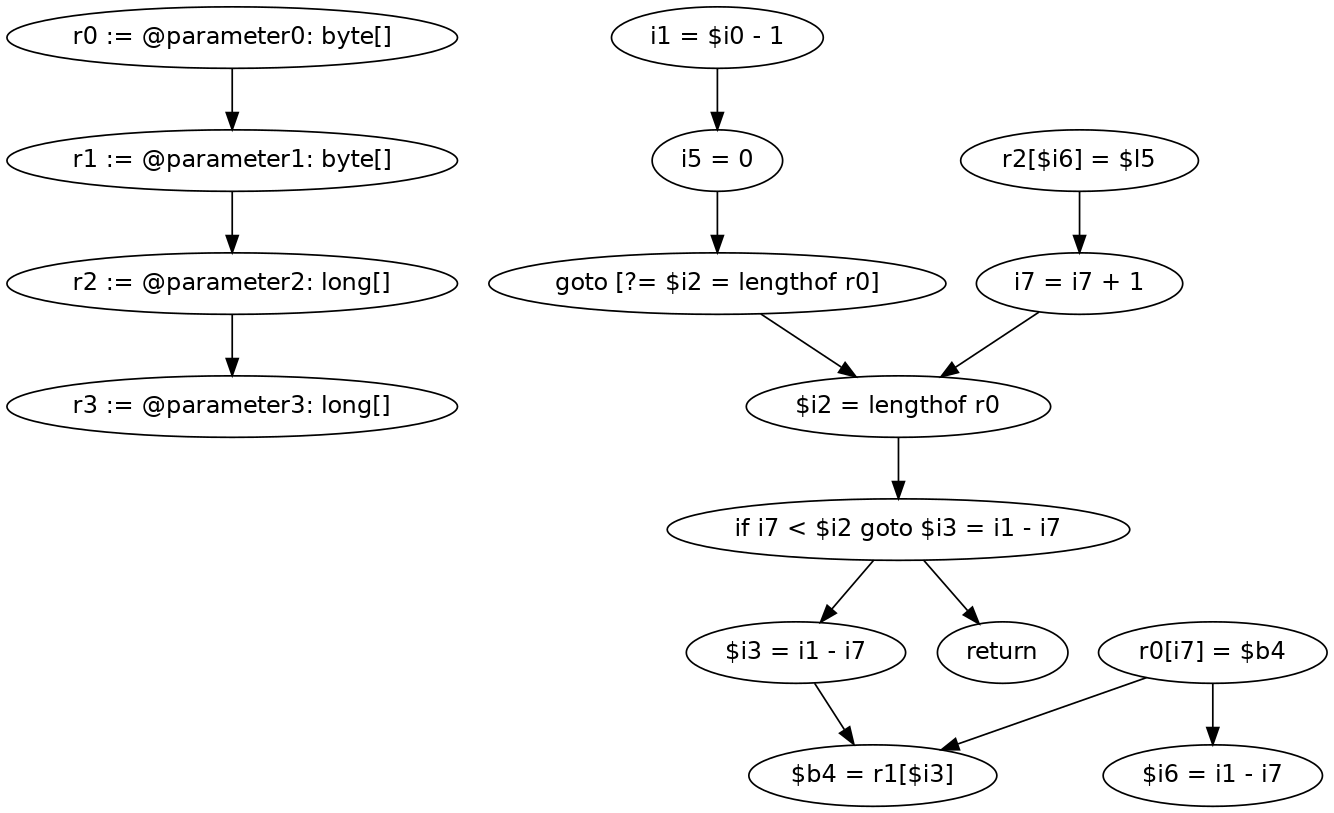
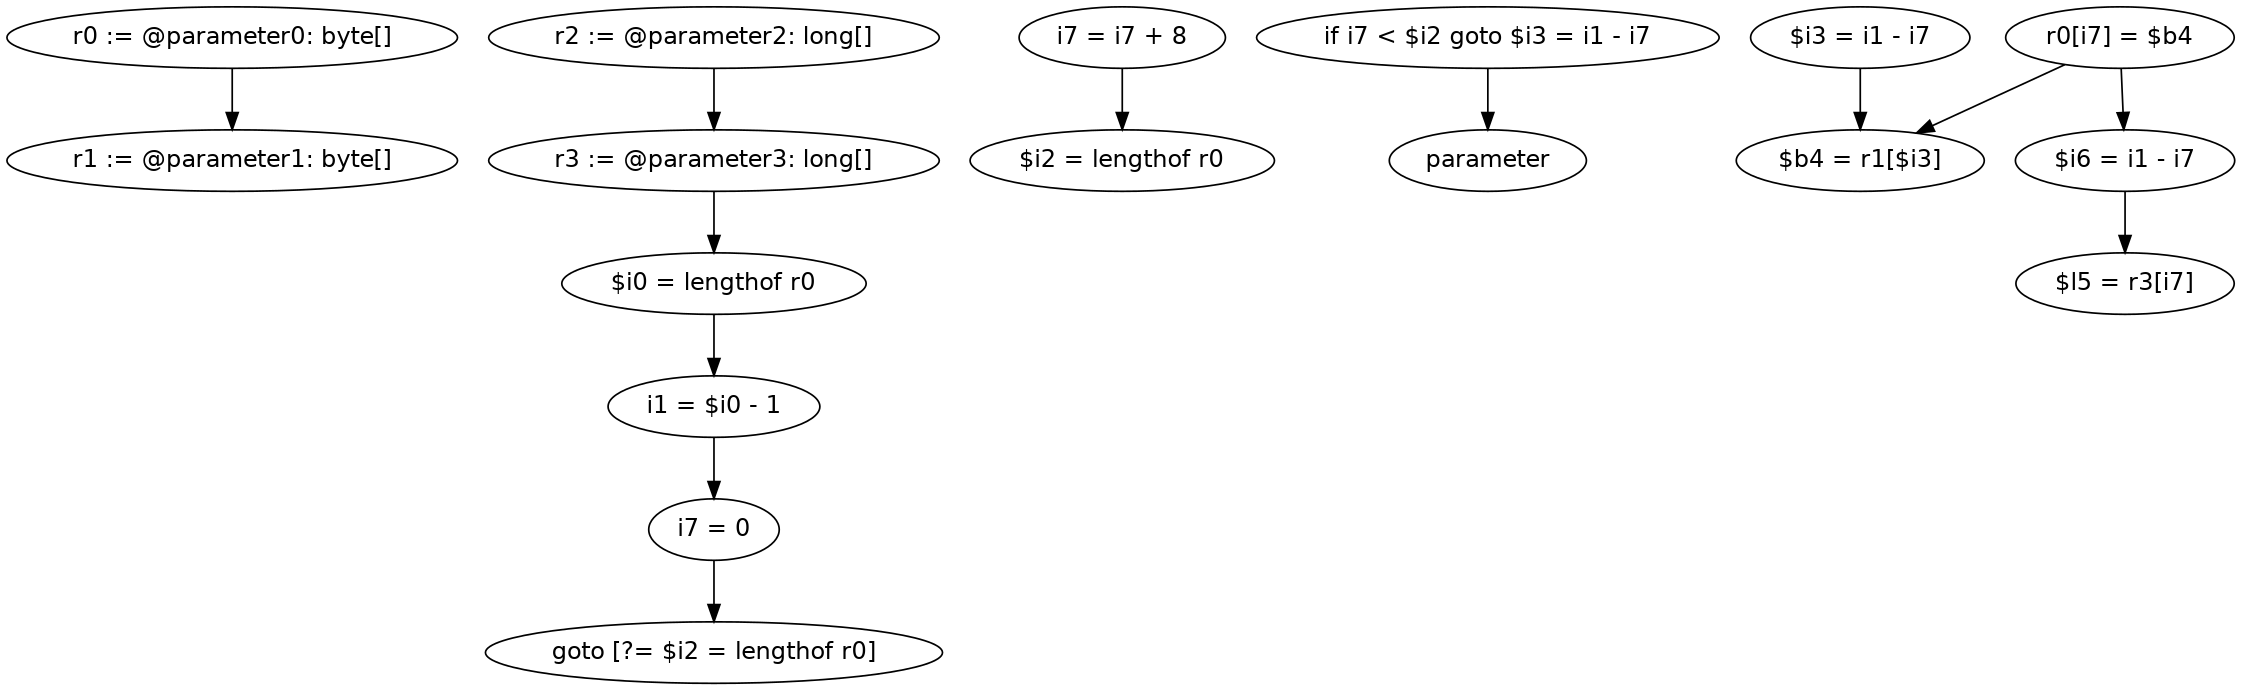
node "i5 = 0": label "i5 = 0" -> "i7 = 0"
node "r2[$i6] = $l5": removed
edge "r1 := @parameter1: byte[]" -> "r2 := @parameter2: long[]": removed
node "$i0 = lengthof r0": added
node "i7 = i7 + 1": label "i7 = i7 + 1" -> "i7 = i7 + 8"
node "$l5 = r3[i7]": added
edge "goto [?= $i2 = lengthof r0]" -> "$i2 = lengthof r0": removed
edge "$i2 = lengthof r0" -> "if i7 < $i2 goto $i3 = i1 - i7": removed
edge "if i7 < $i2 goto $i3 = i1 - i7" -> "$i3 = i1 - i7": removed
node "return": label "return" -> "parameter"
